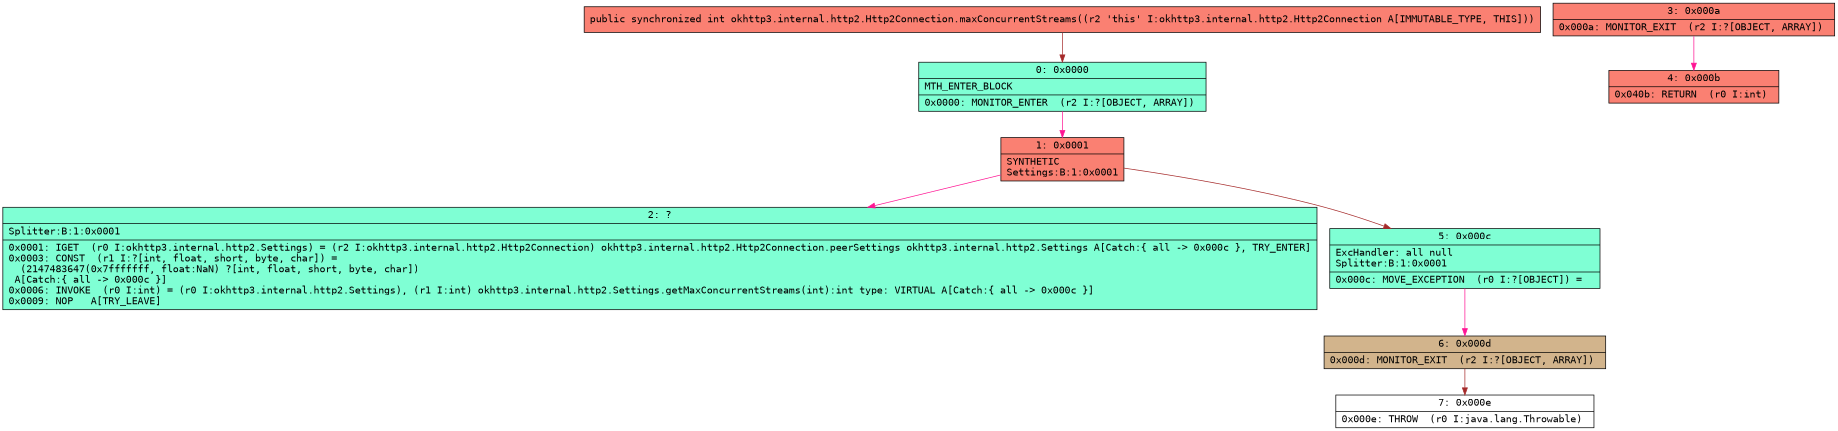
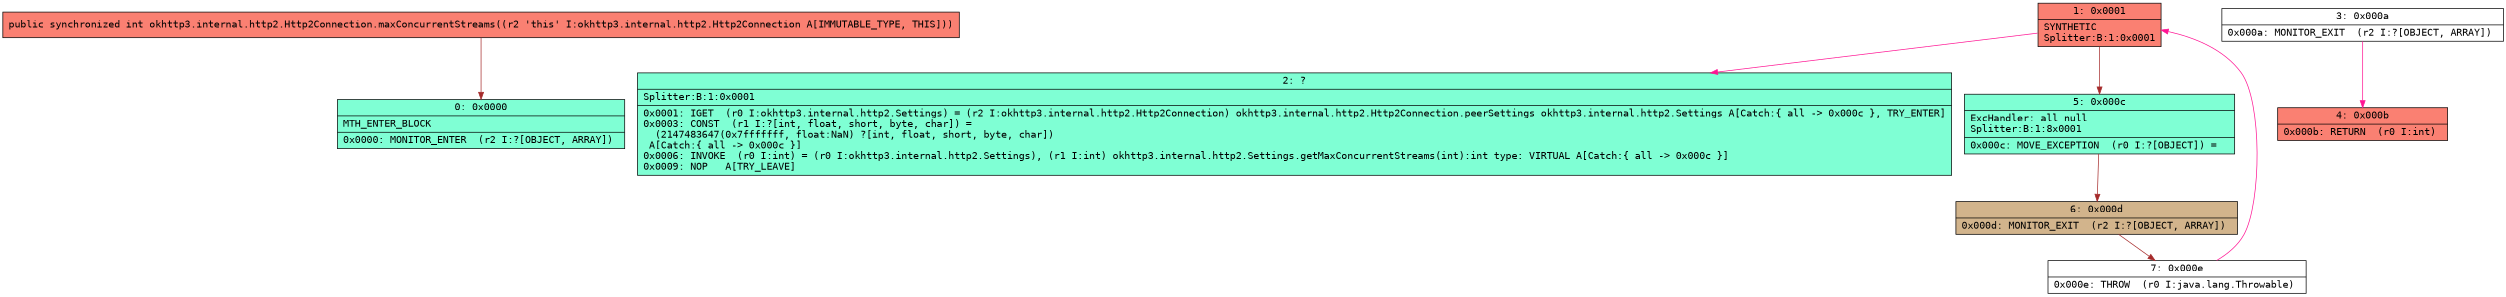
node "3: 0x000a": fillcolor salmon -> white
node "4: 0x000b": text "0x040b: RETURN  (r0 I:int)" -> "0x000b: RETURN  (r0 I:int)"
edge "0: 0x0000" -> "1: 0x0001": now "7: 0x000e" -> "1: 0x0001"
node "1: 0x0001": text "Settings:B:1:0x0001" -> "Splitter:B:1:0x0001"
node "5: 0x000c": text "Splitter:B:1:0x0001" -> "Splitter:B:1:8x0001"
edge "5: 0x000c" -> "6: 0x000d": color deeppink -> brown
